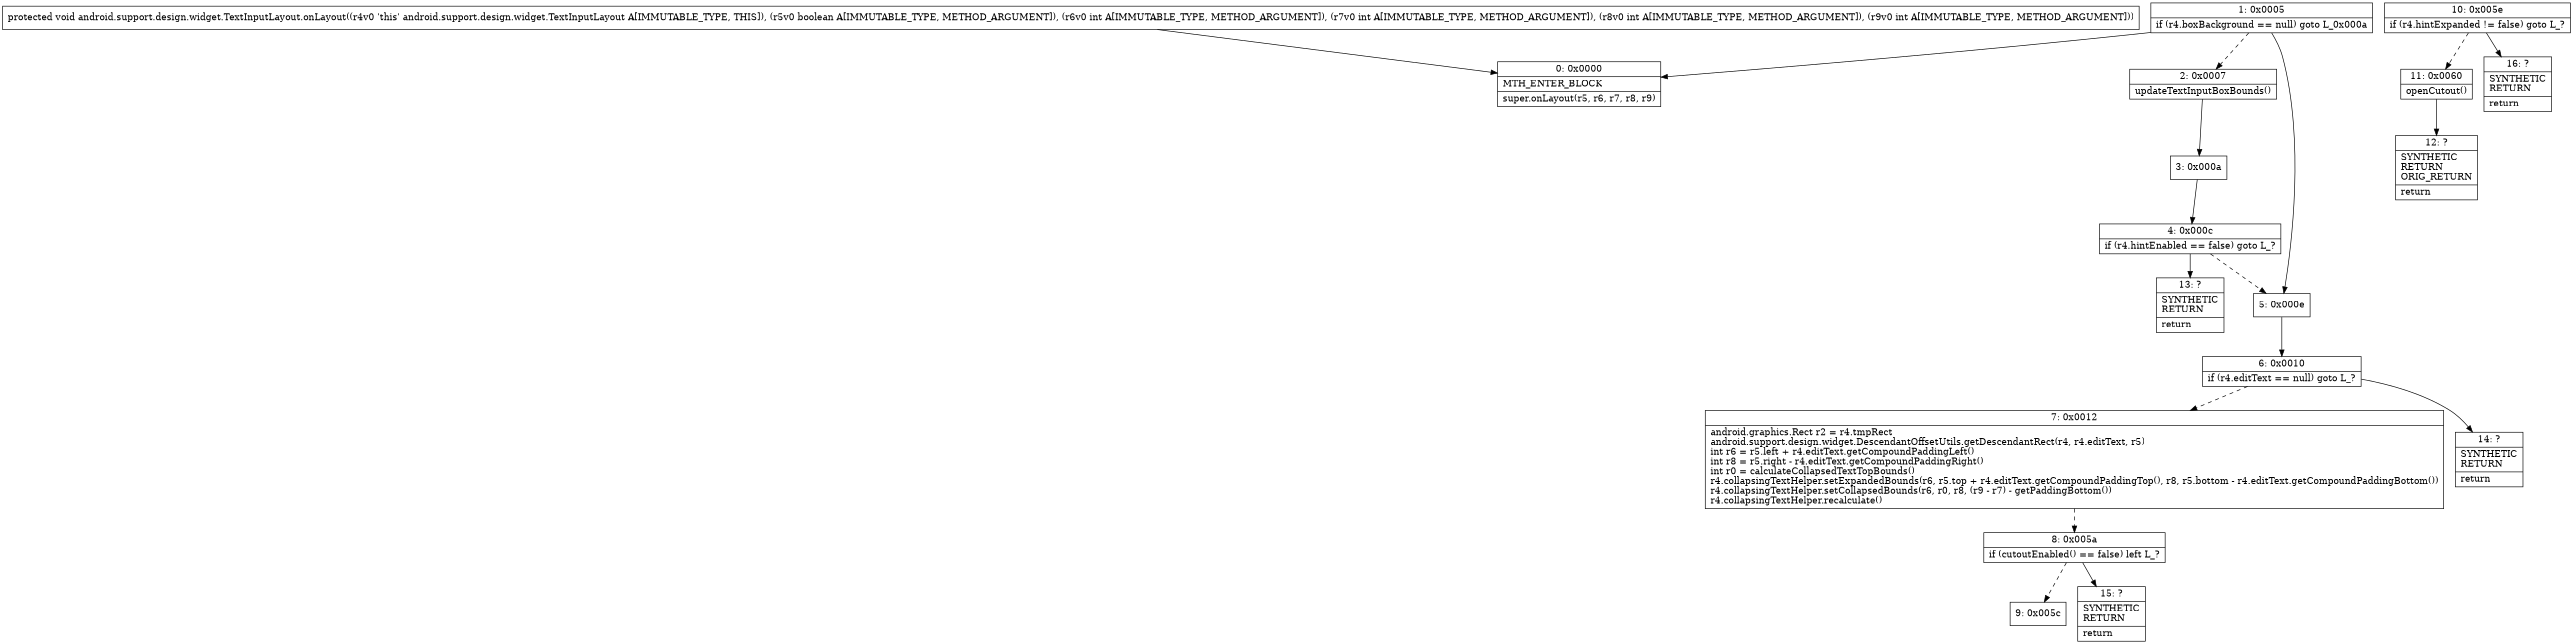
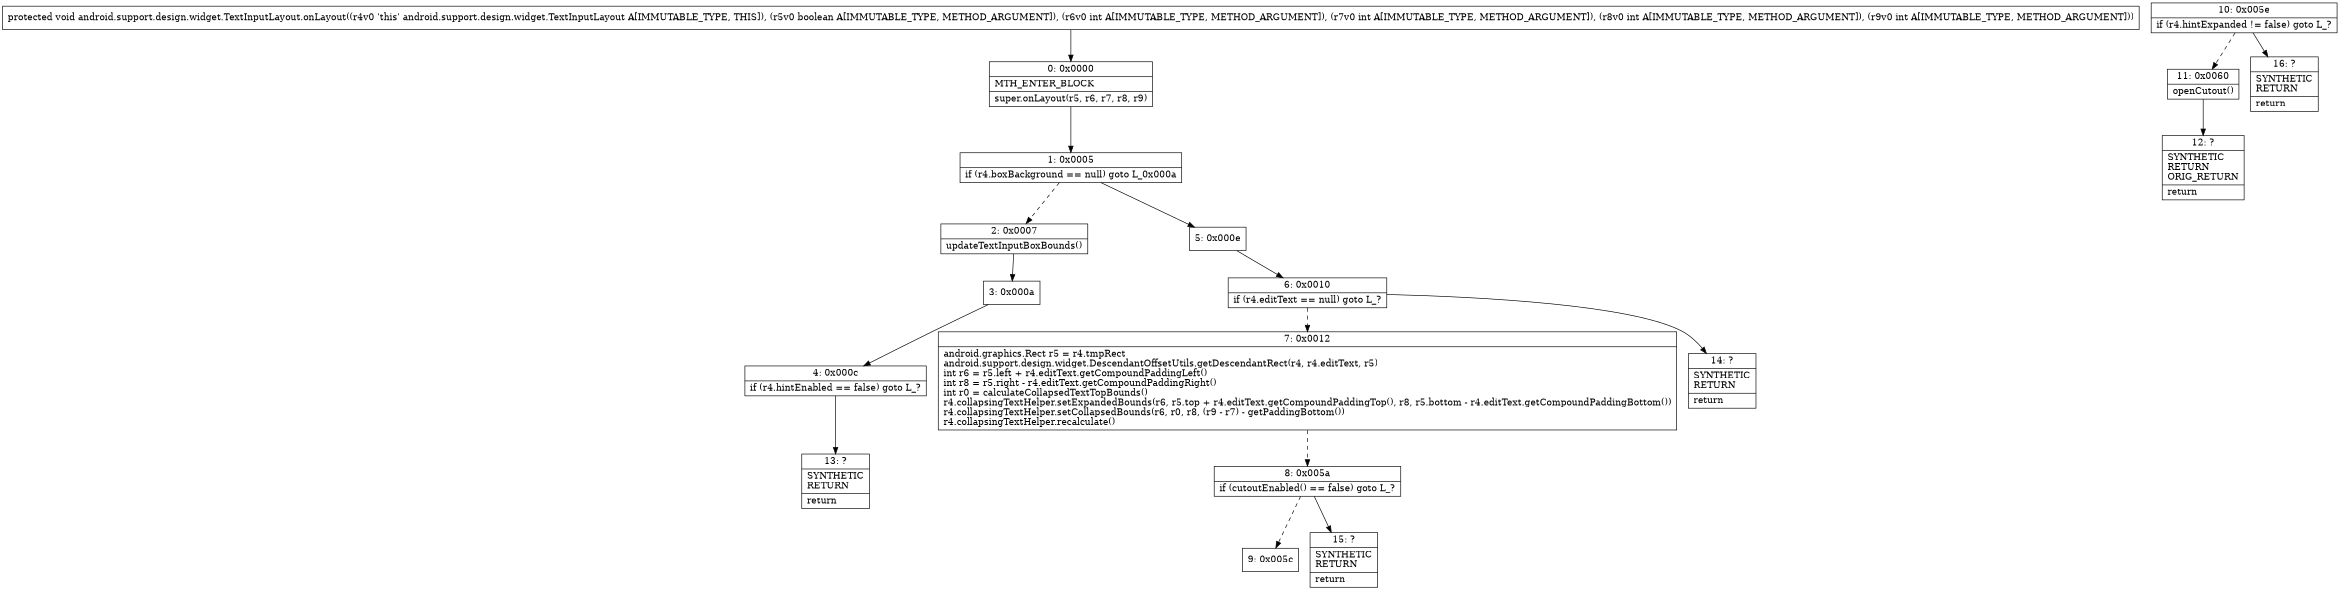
edge "1: 0x0005" -> "0: 0x0000": reversed
edge "4: 0x000c" -> "5: 0x000e": removed
node "7: 0x0012": text "android.graphics.Rect r2 = r4.tmpRect" -> "android.graphics.Rect r5 = r4.tmpRect"
node "8: 0x005a": text "if (cutoutEnabled() == false) left L_?" -> "if (cutoutEnabled() == false) goto L_?"
